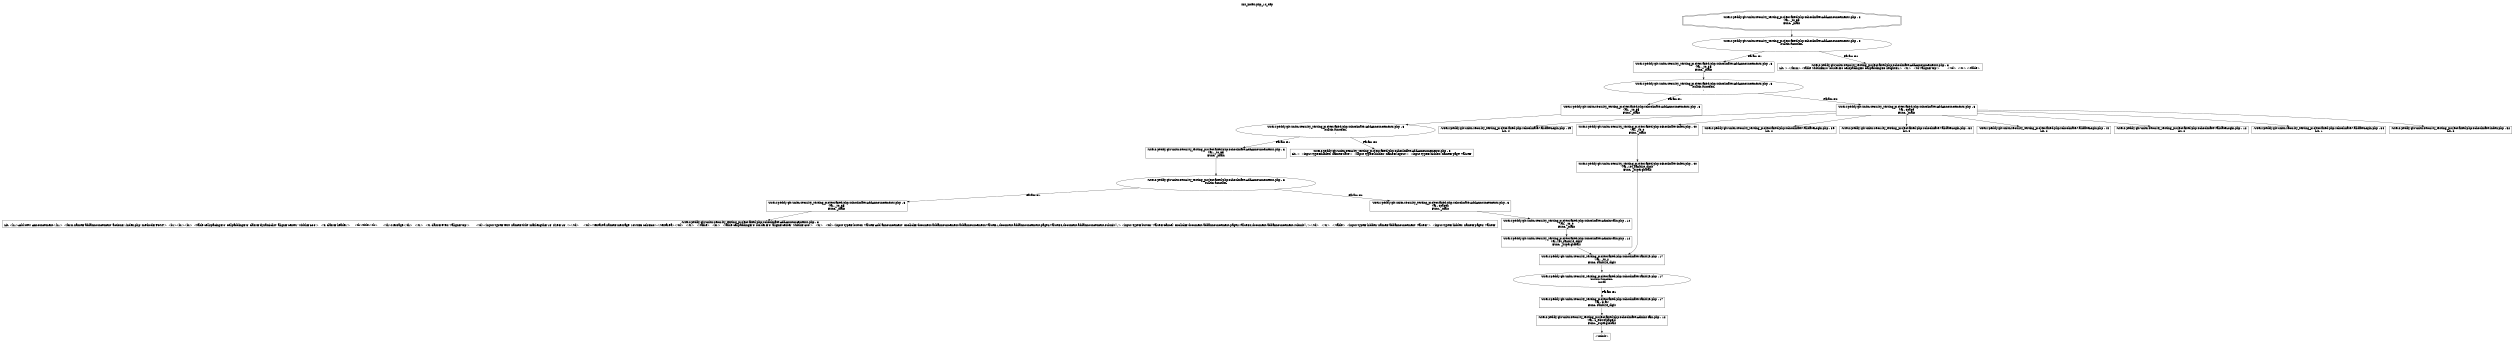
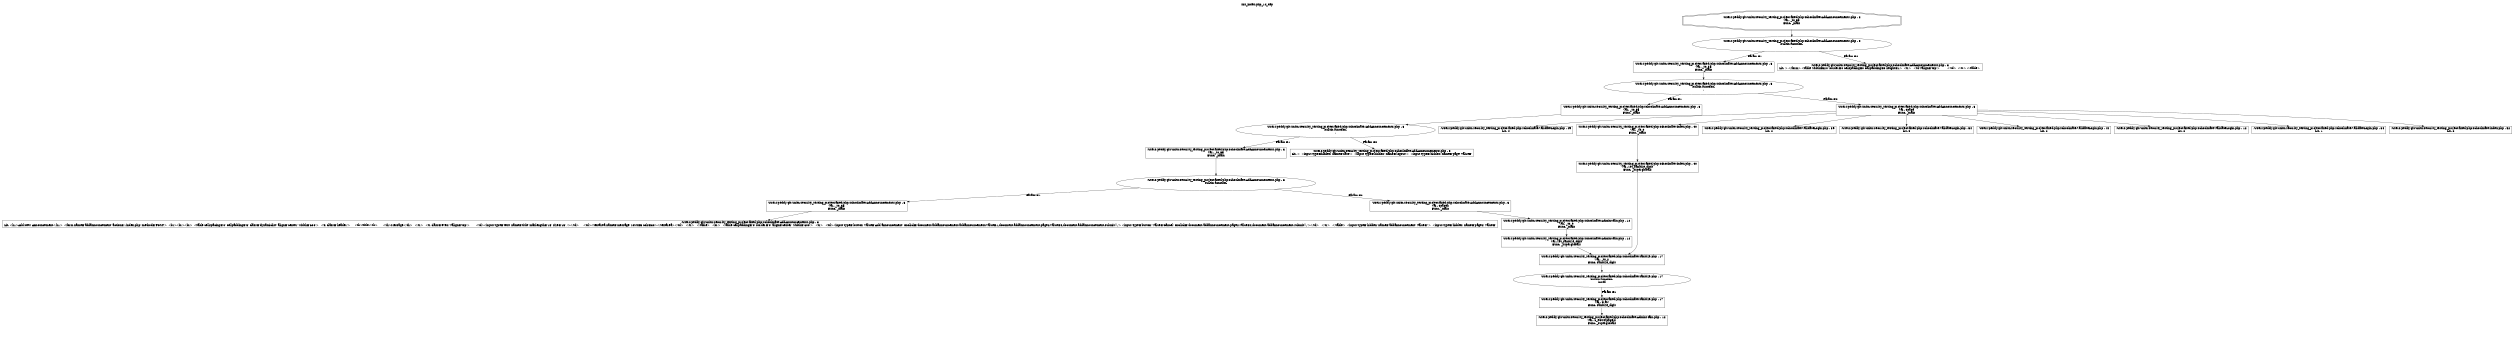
node "<uninit>": removed
